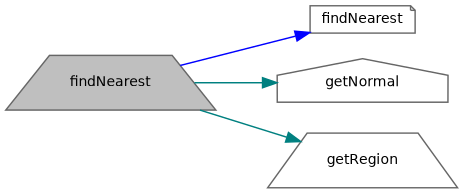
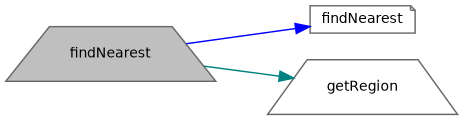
node "getNormal": removed
